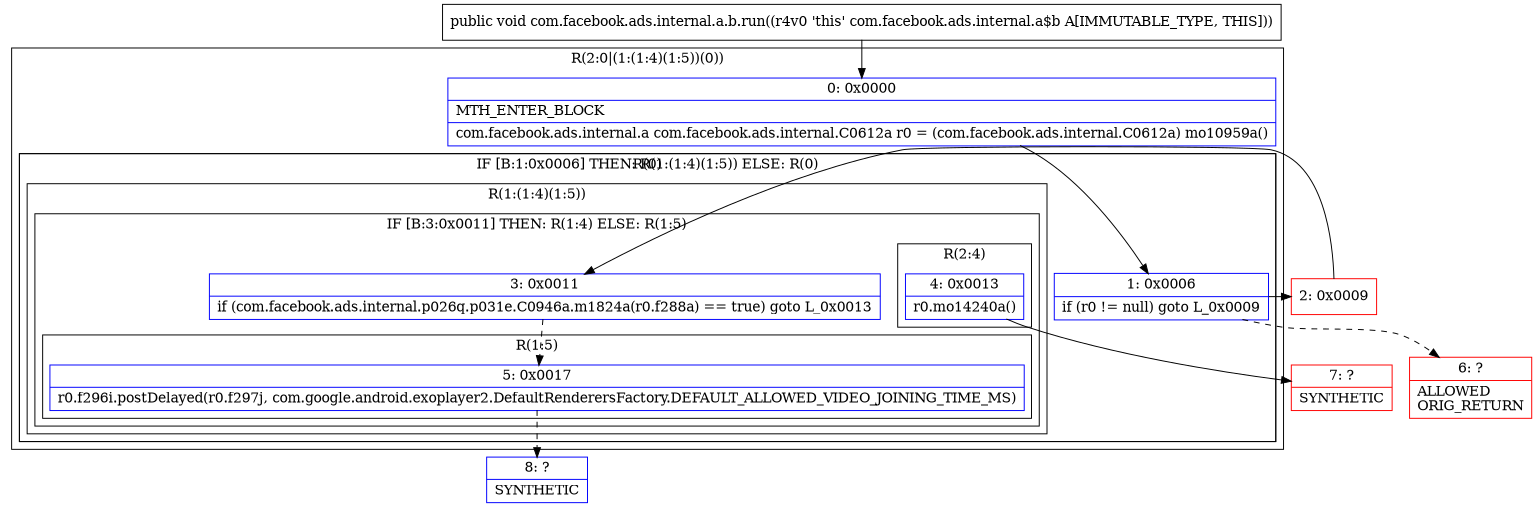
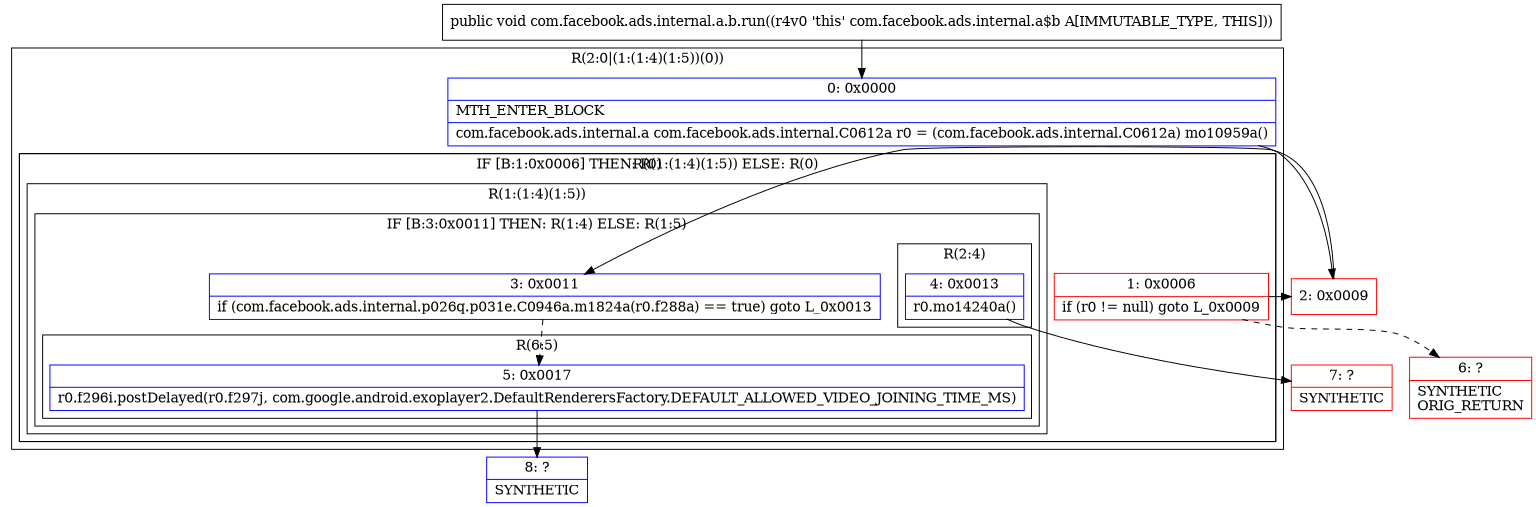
edge "0: 0x0000" -> "1: 0x0006": now "0: 0x0000" -> "2: 0x0009"
node "1: 0x0006": color blue -> red
cluster "R(1:5)": label "R(1:5)" -> "R(6:5)"
node "6: ?": text "ALLOWED" -> "SYNTHETIC"
edge "5: 0x0017" -> "8: ?": style dashed -> solid
